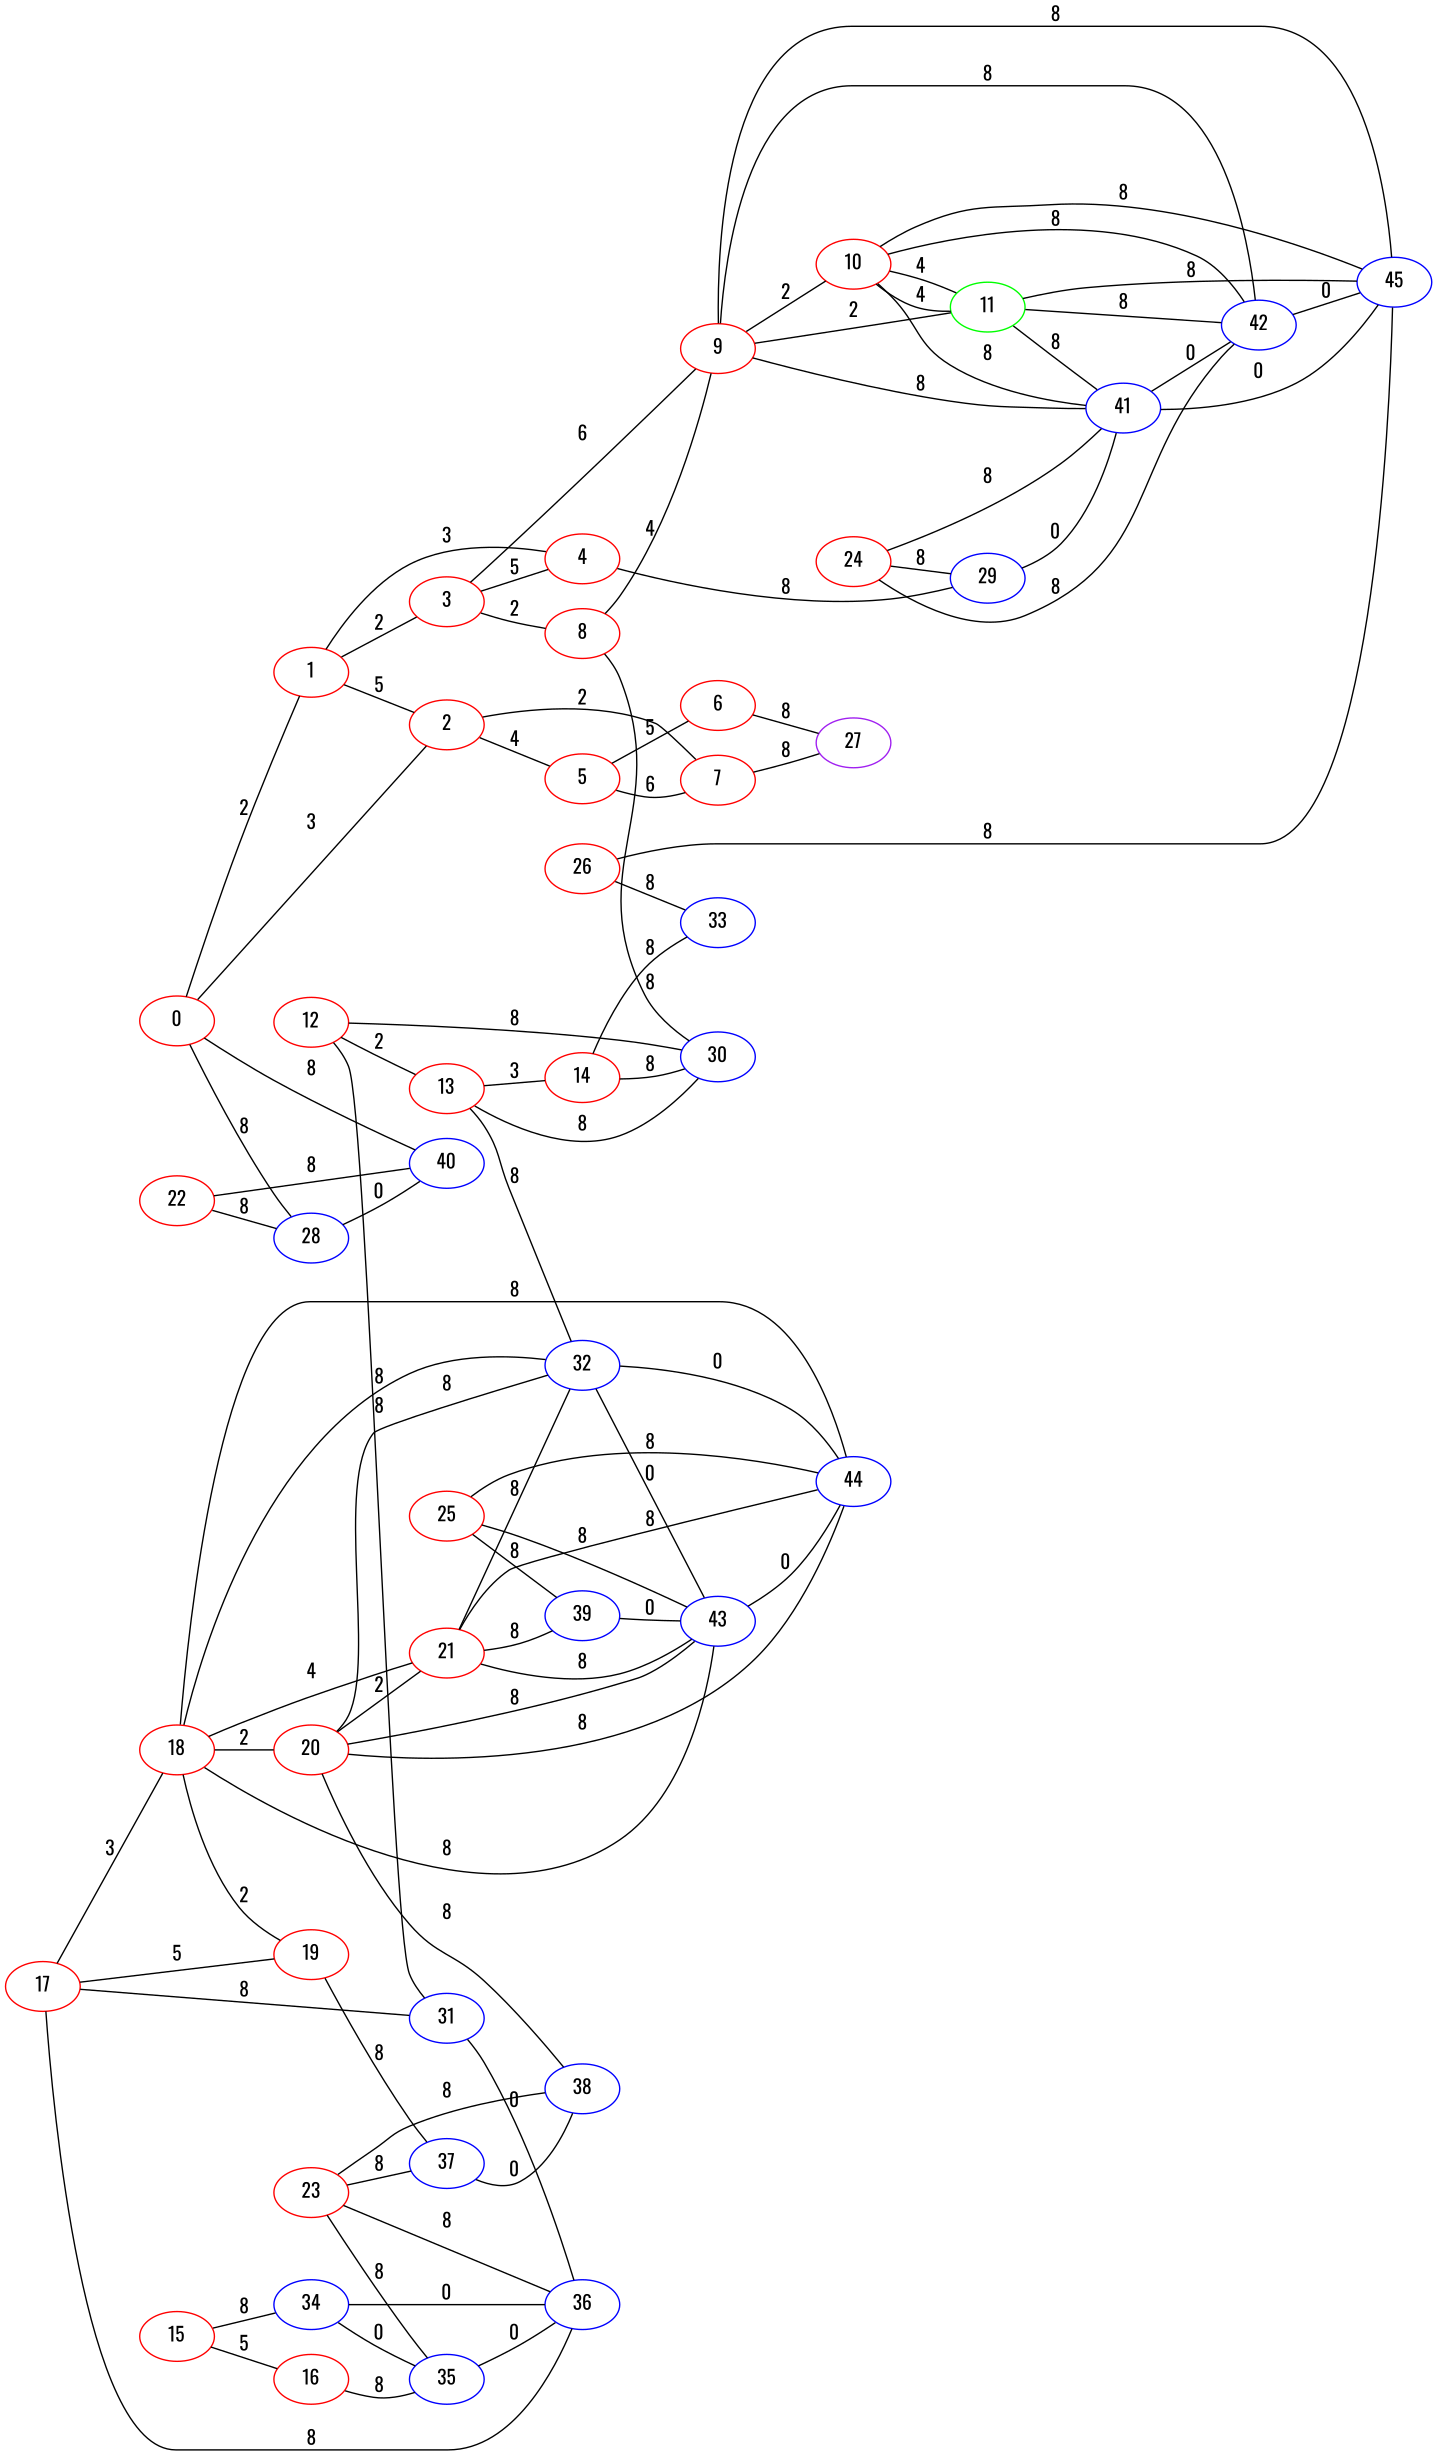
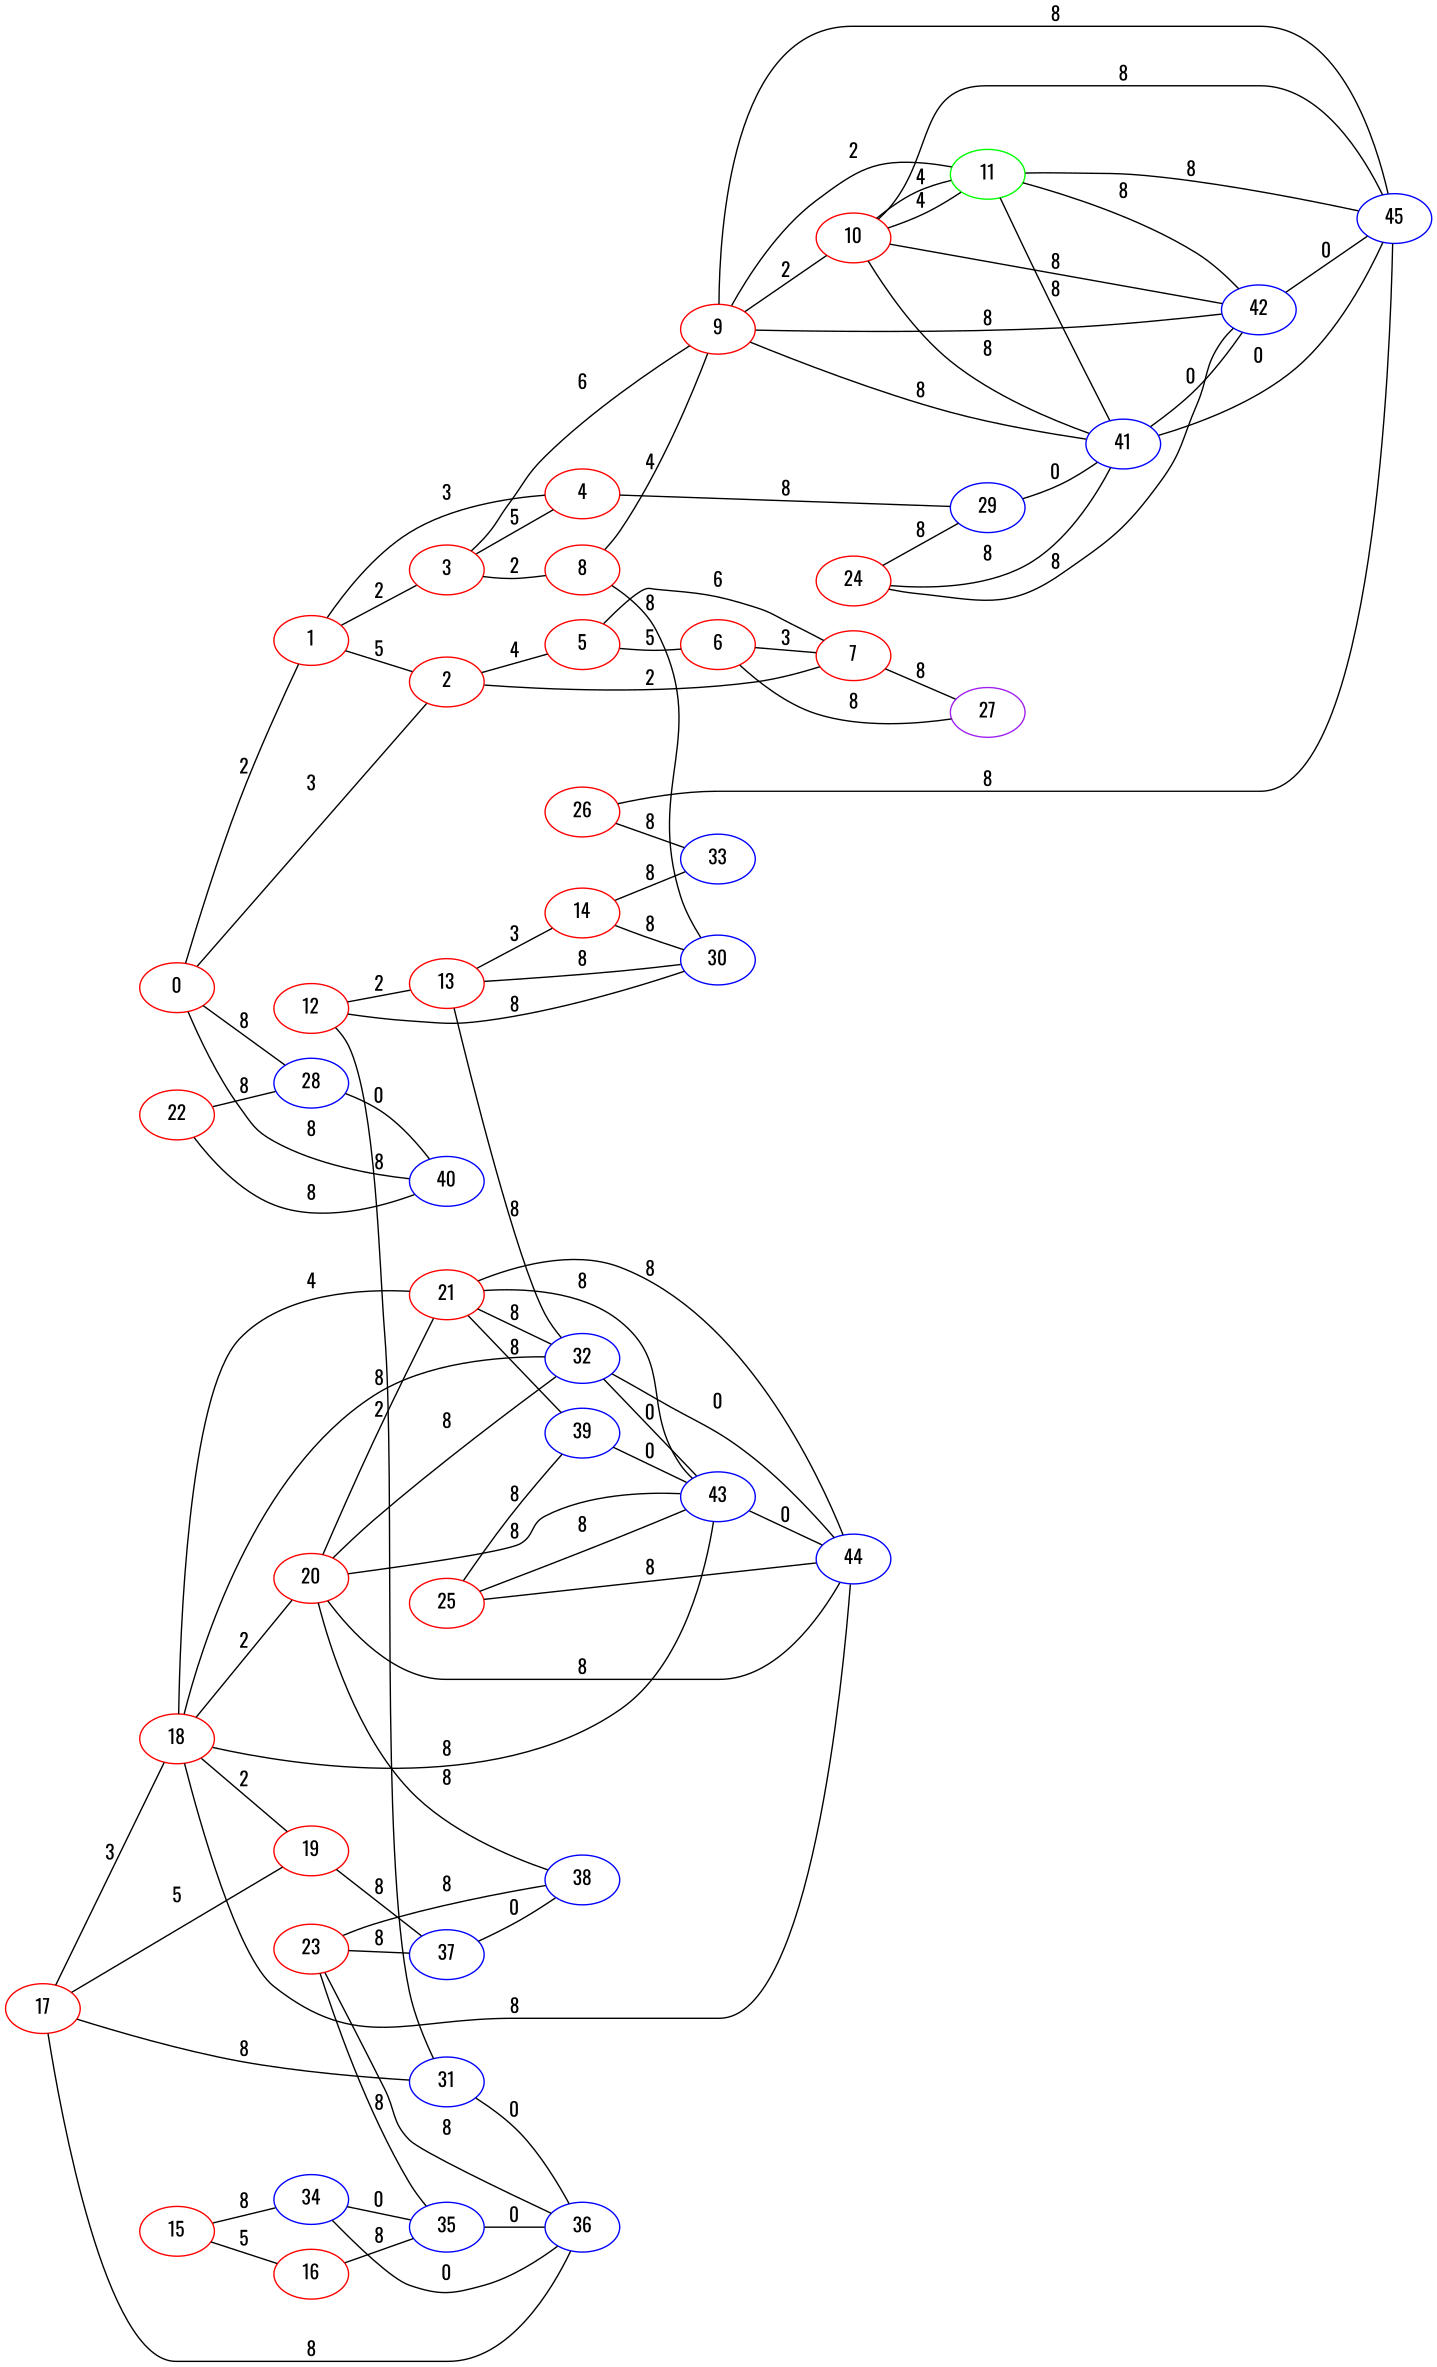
edge "6" -- "7": added, label "3"
